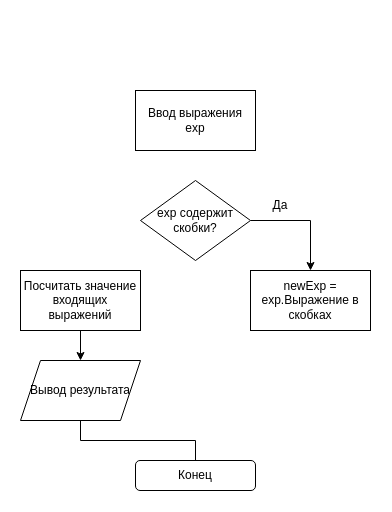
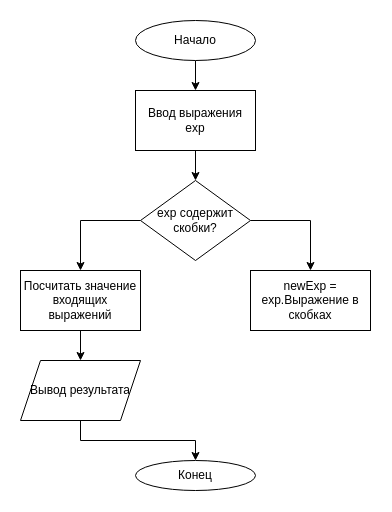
node "Начало": added
edge "Начало" -> "Ввод выражения exp": added
edge "Ввод выражения exp" -> "exp содержит скобки?": added
node "Да": removed
edge "exp содержит скобки?" -> "Посчитать значение входящих выражений": added
edge "Вывод результата" -- "Конец": arrowhead none -> classic
node "Конец": shape rounded rectangle -> ellipse
